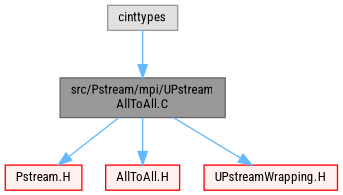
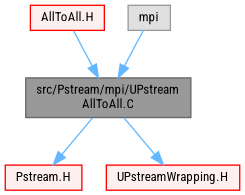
node "cinttypes": label "cinttypes" -> "mpi"
edge "src/Pstream/mpi/UPstream AllToAll.C" -> "AllToAll.H": reversed
